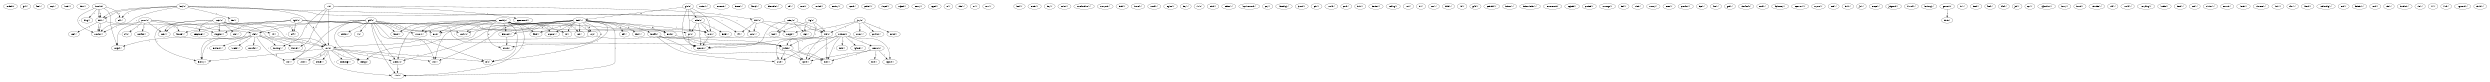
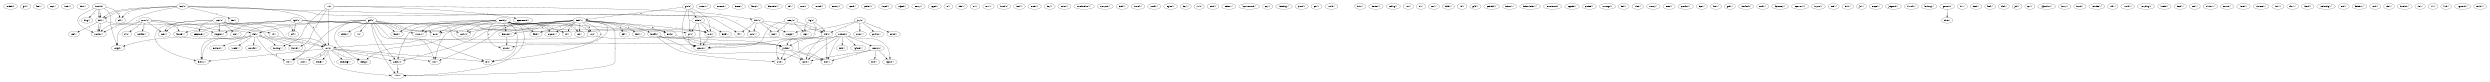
node "hurrah(2)": added
node "part(1)": removed
edge "king(2)" -> "head(1)": now "think(4)" -> "head(1)"
